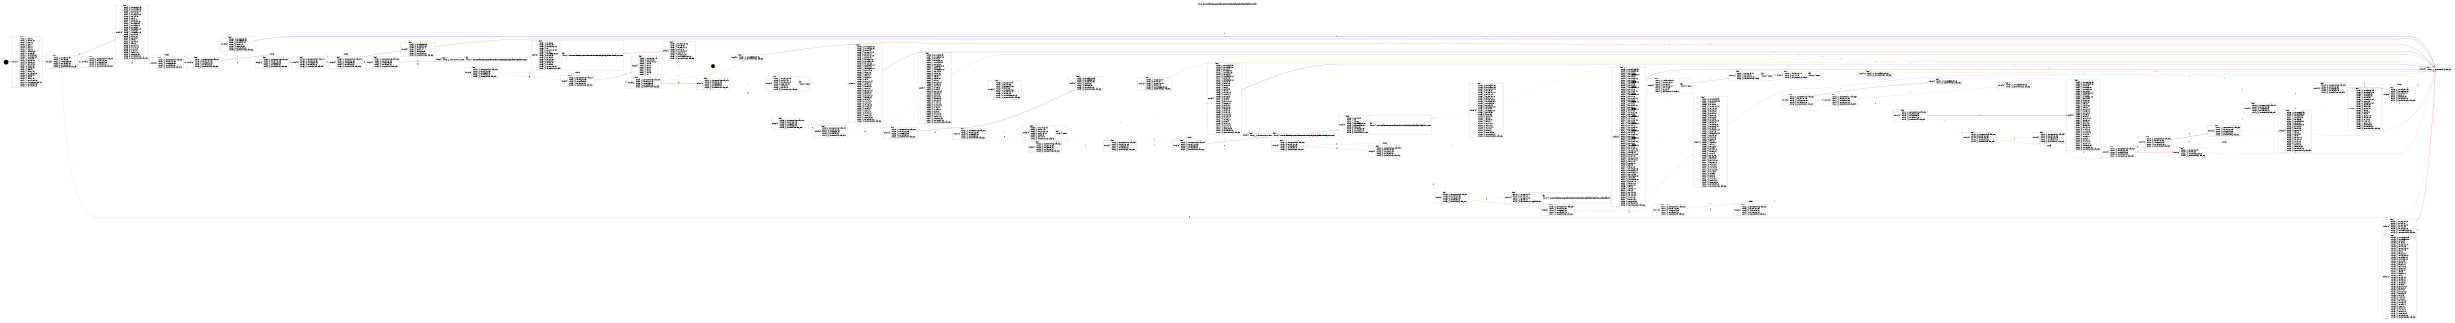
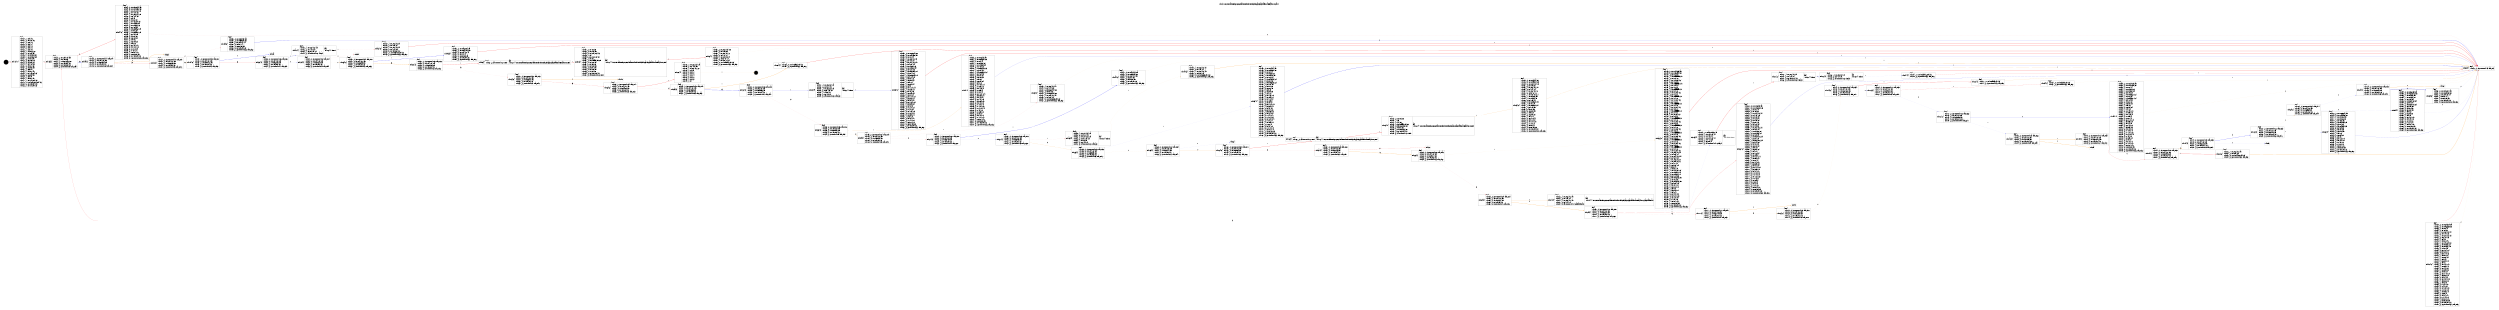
node "0x401a12 [16]": added
